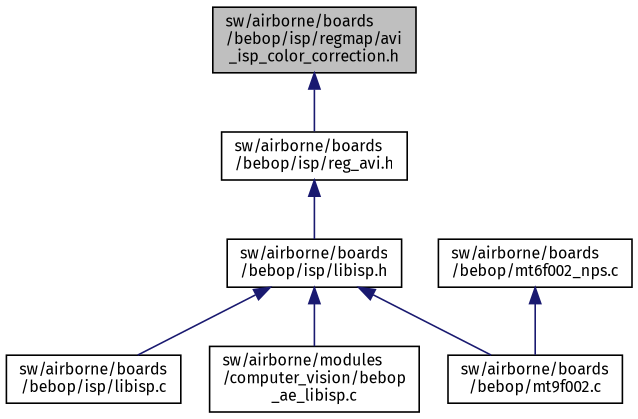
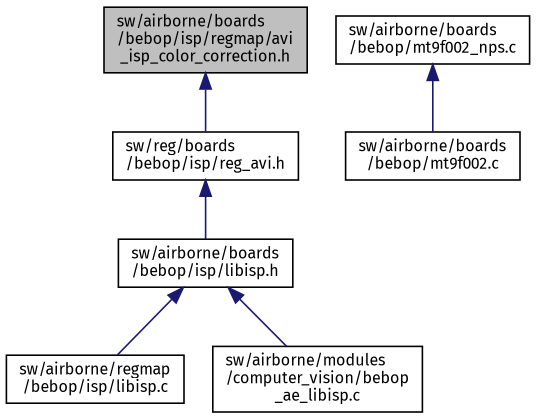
node "sw/airborne/boards /bebop/isp/reg_avi.h": label "sw/airborne/boards /bebop/isp/reg_avi.h" -> "sw/reg/boards /bebop/isp/reg_avi.h"
node "sw/airborne/boards /bebop/mt6f002_nps.c": label "sw/airborne/boards /bebop/mt6f002_nps.c" -> "sw/airborne/boards /bebop/mt9f002_nps.c"
edge "sw/airborne/boards /bebop/mt9f002.c" -> "sw/airborne/boards /bebop/isp/libisp.h": removed
node "sw/airborne/boards /bebop/isp/libisp.c": label "sw/airborne/boards /bebop/isp/libisp.c" -> "sw/airborne/regmap /bebop/isp/libisp.c"
